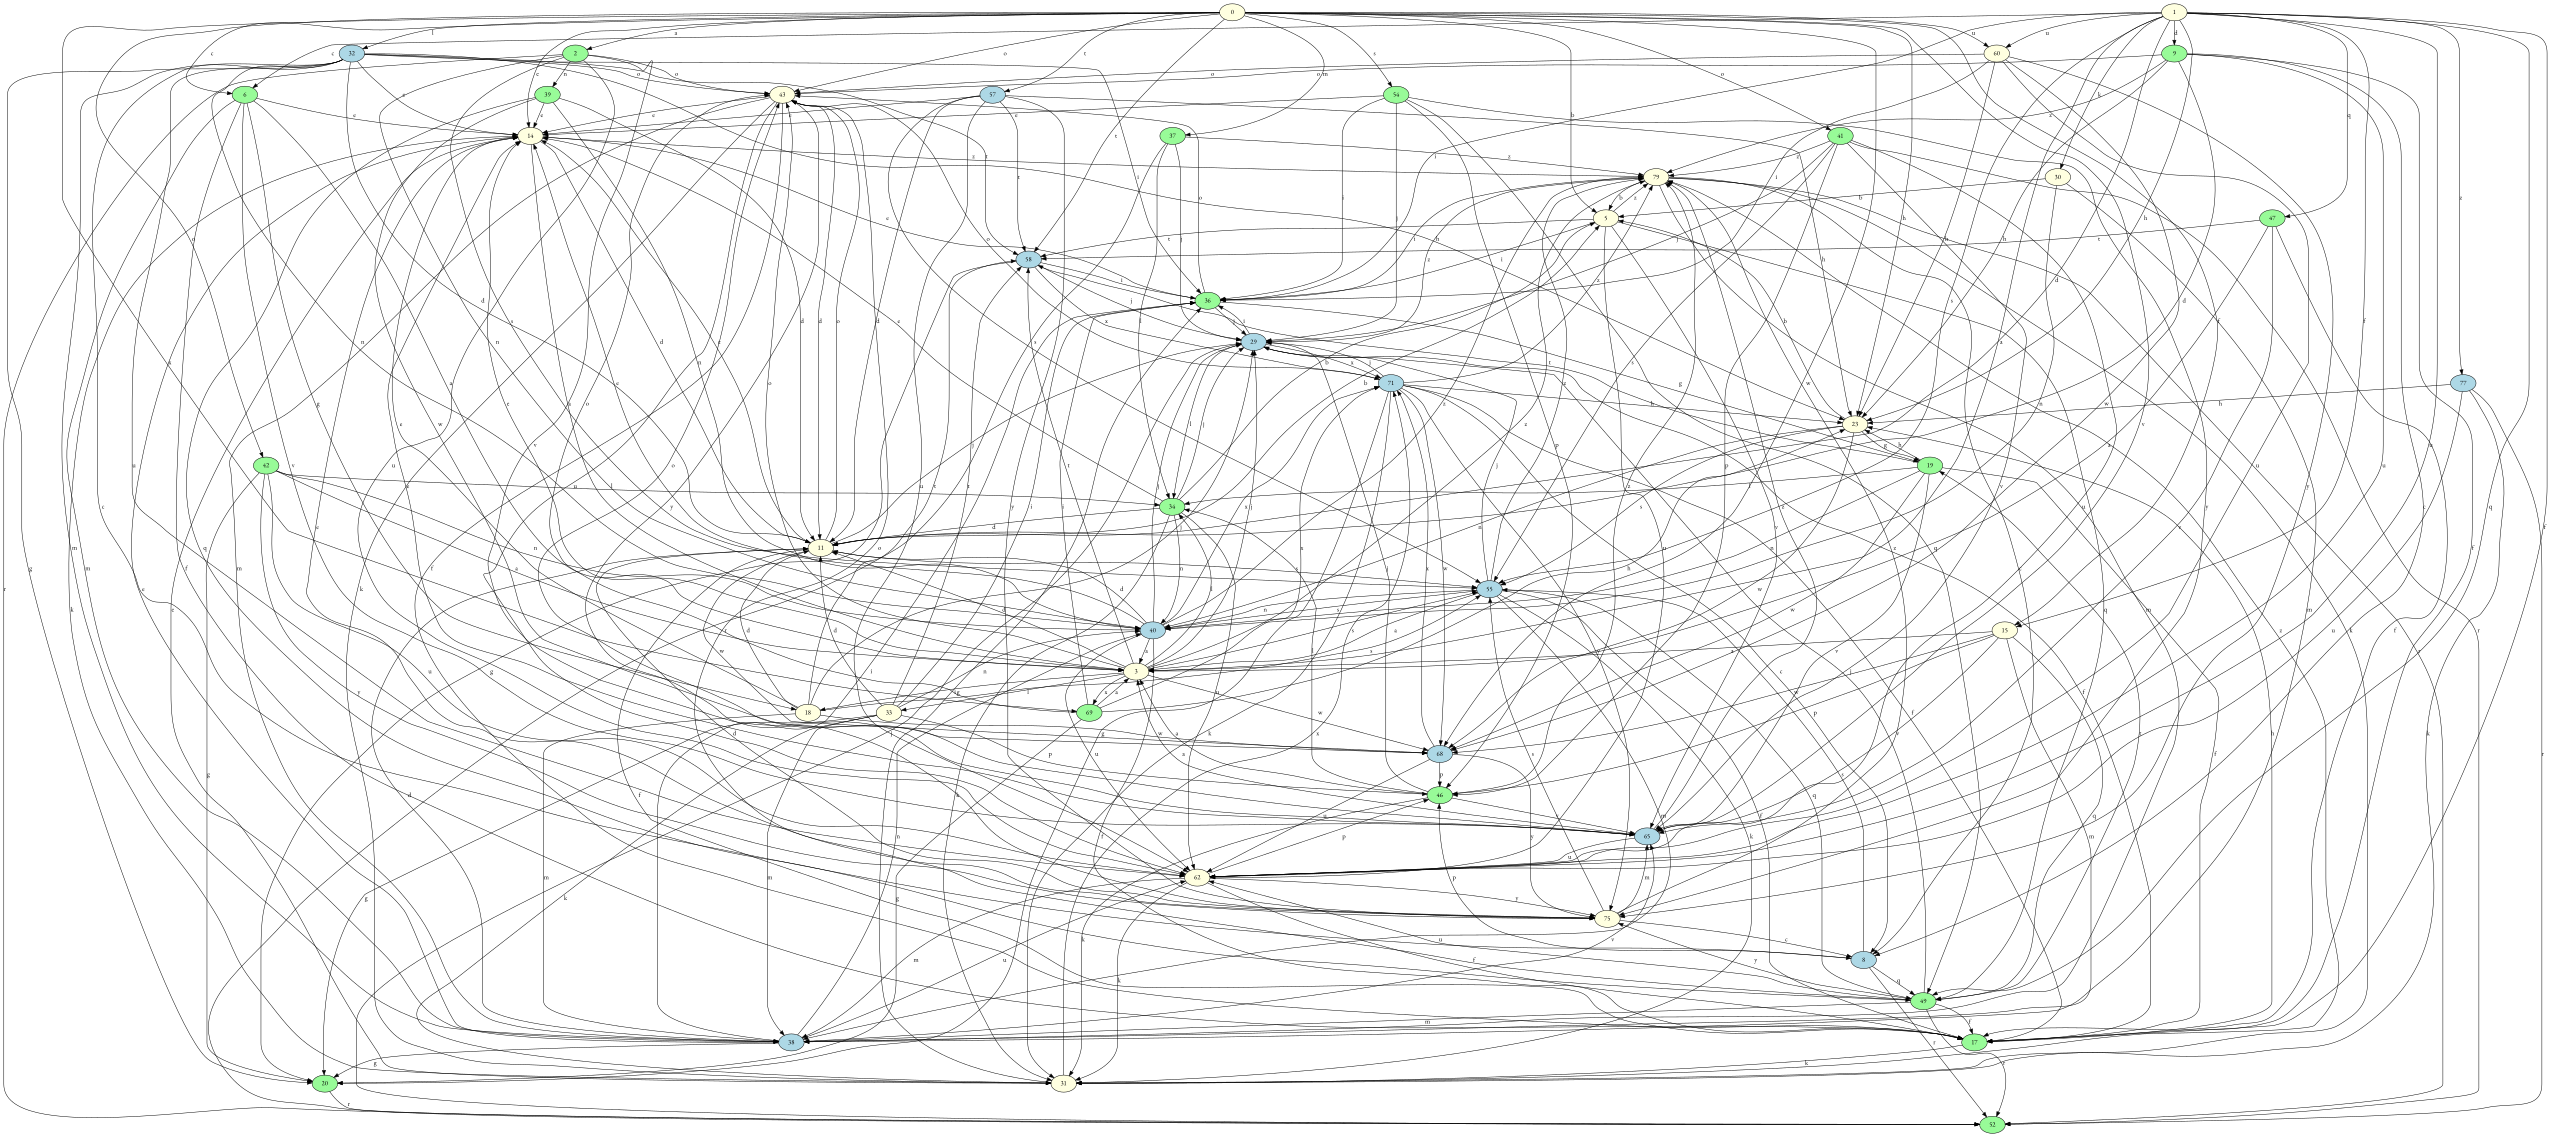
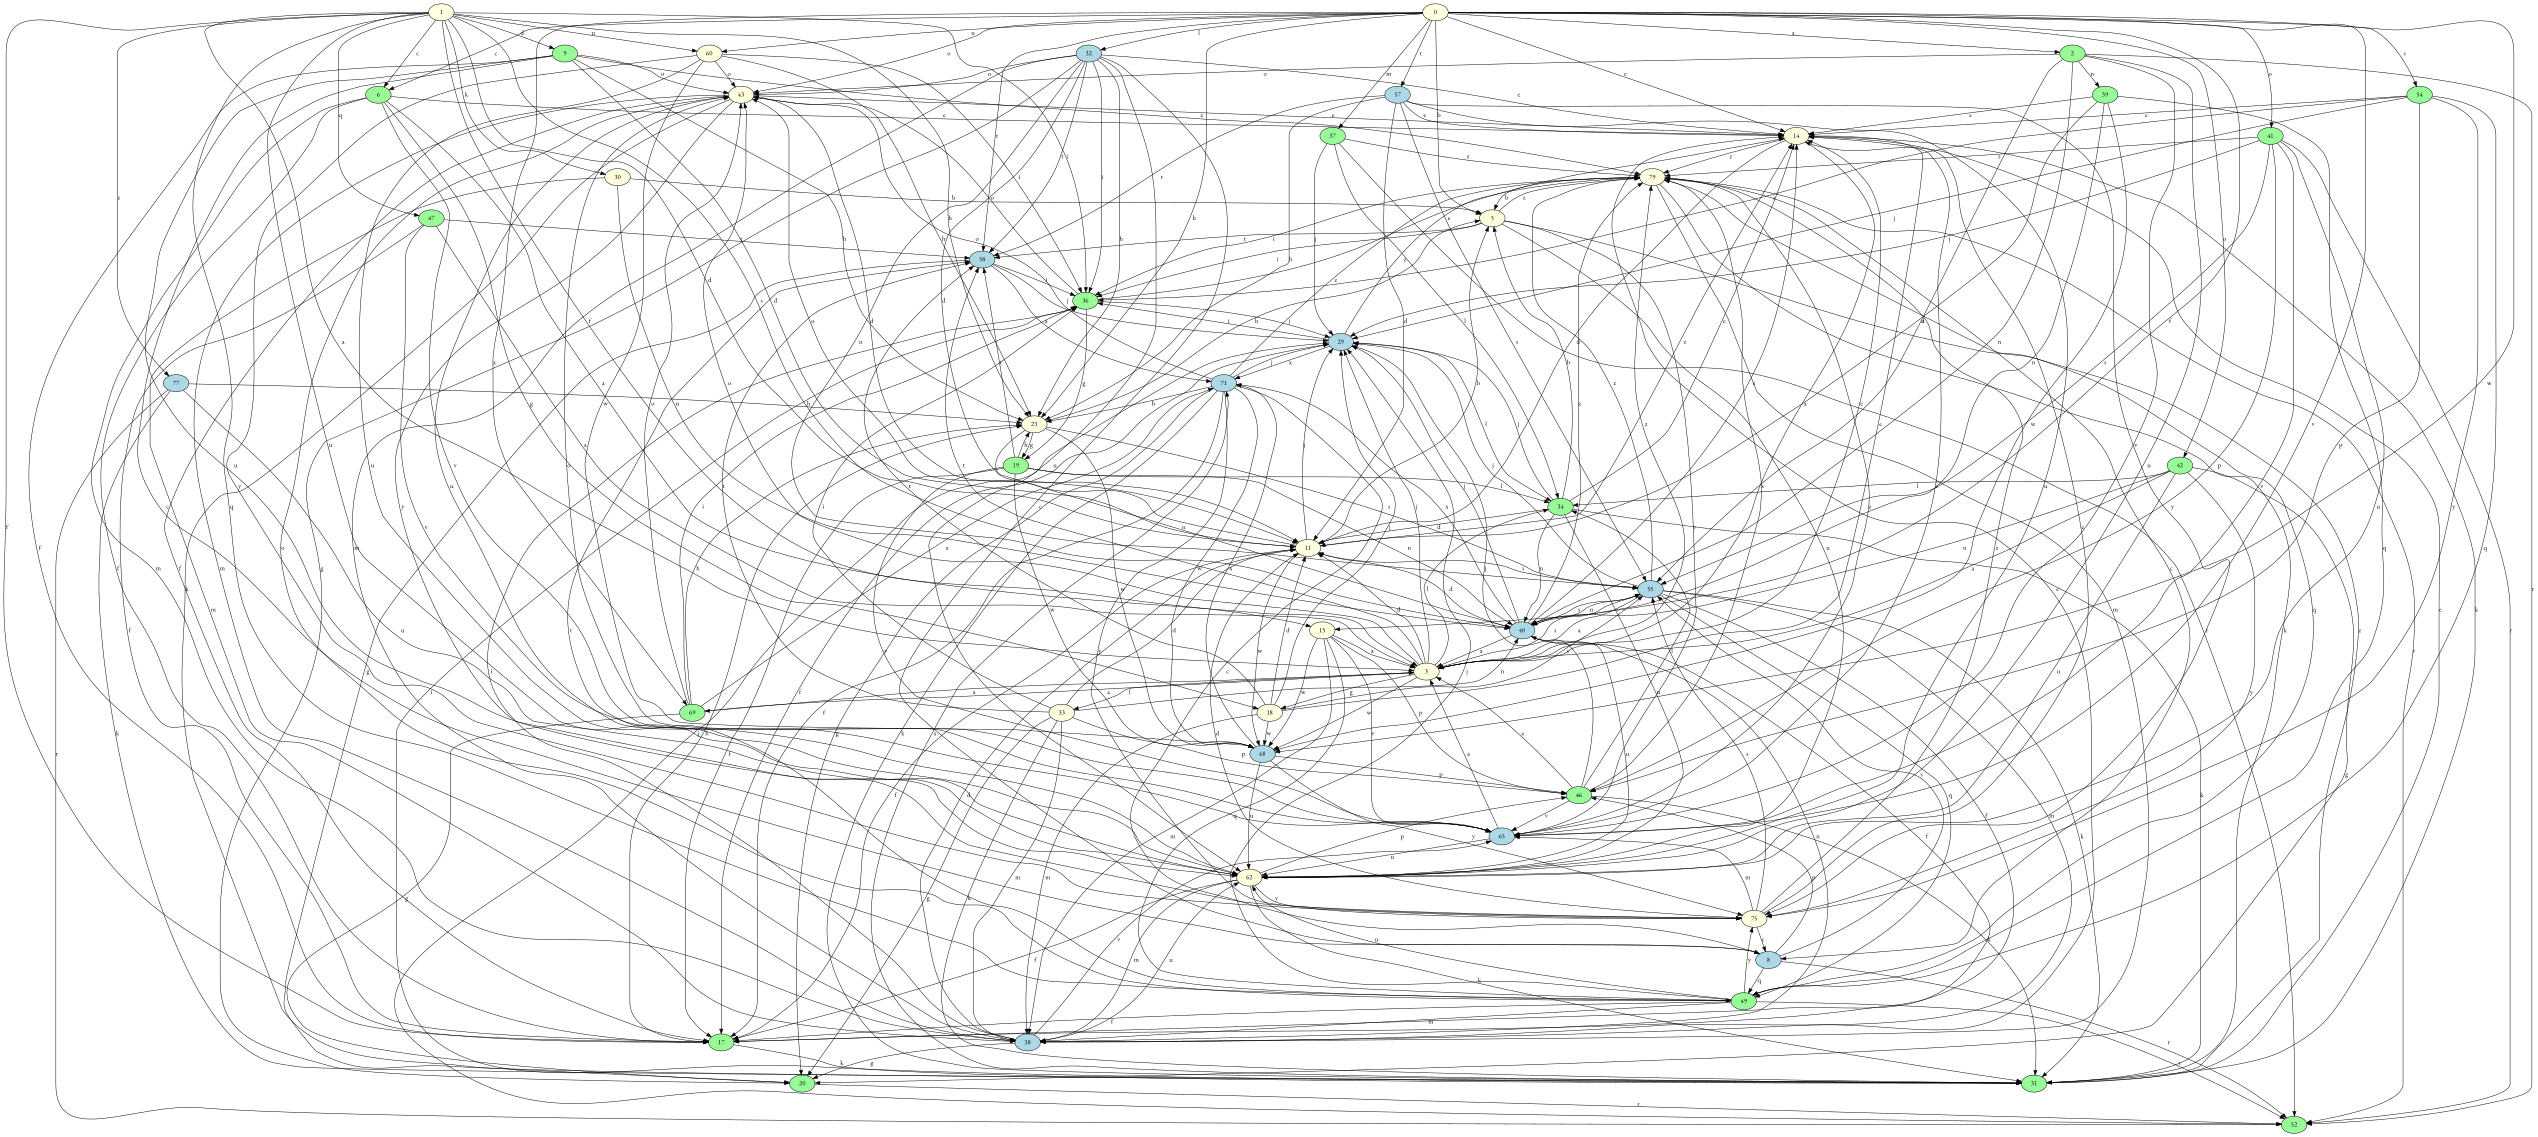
edge "49" -> "19": now "49" -> "58"
node "31": fillcolor lightyellow -> palegreen
